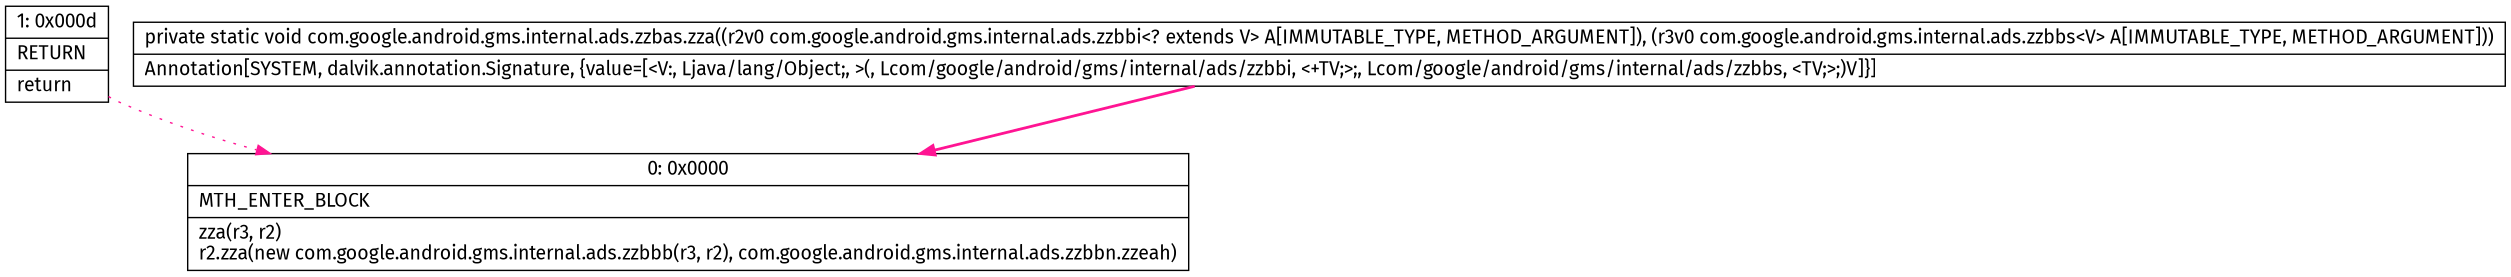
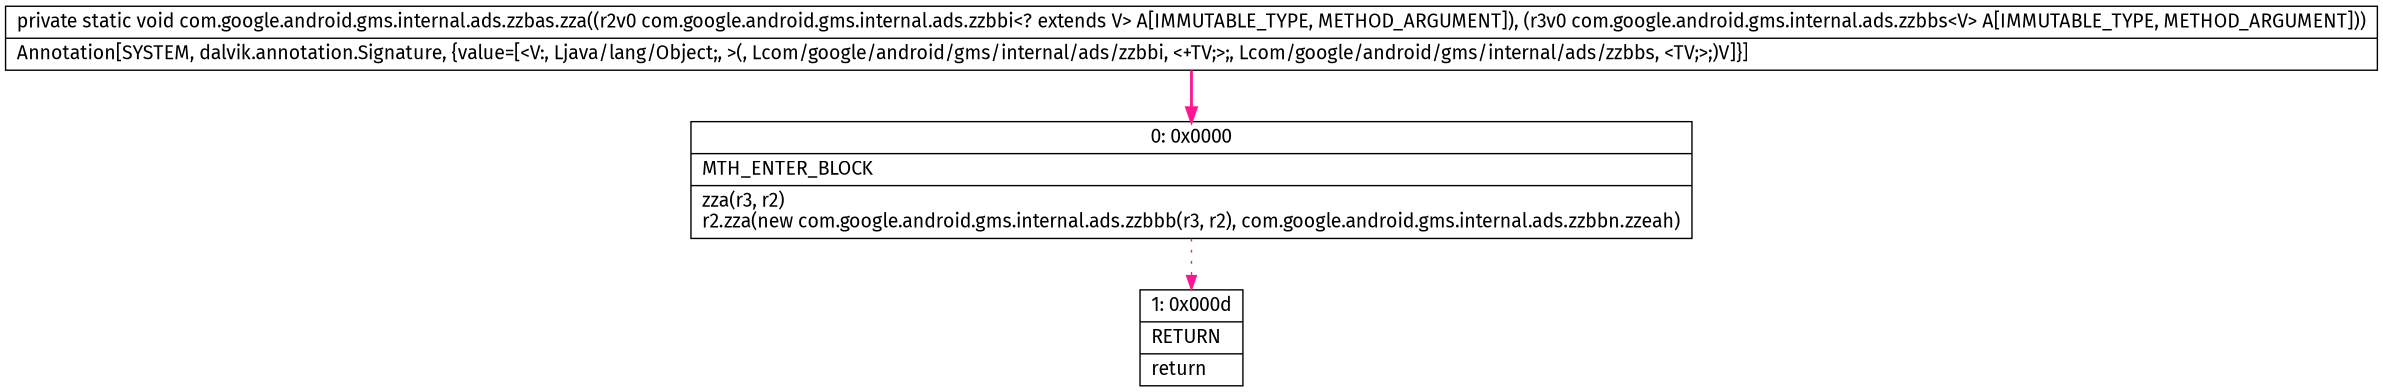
edge "1: 0x000d" -> "0: 0x0000": reversed
